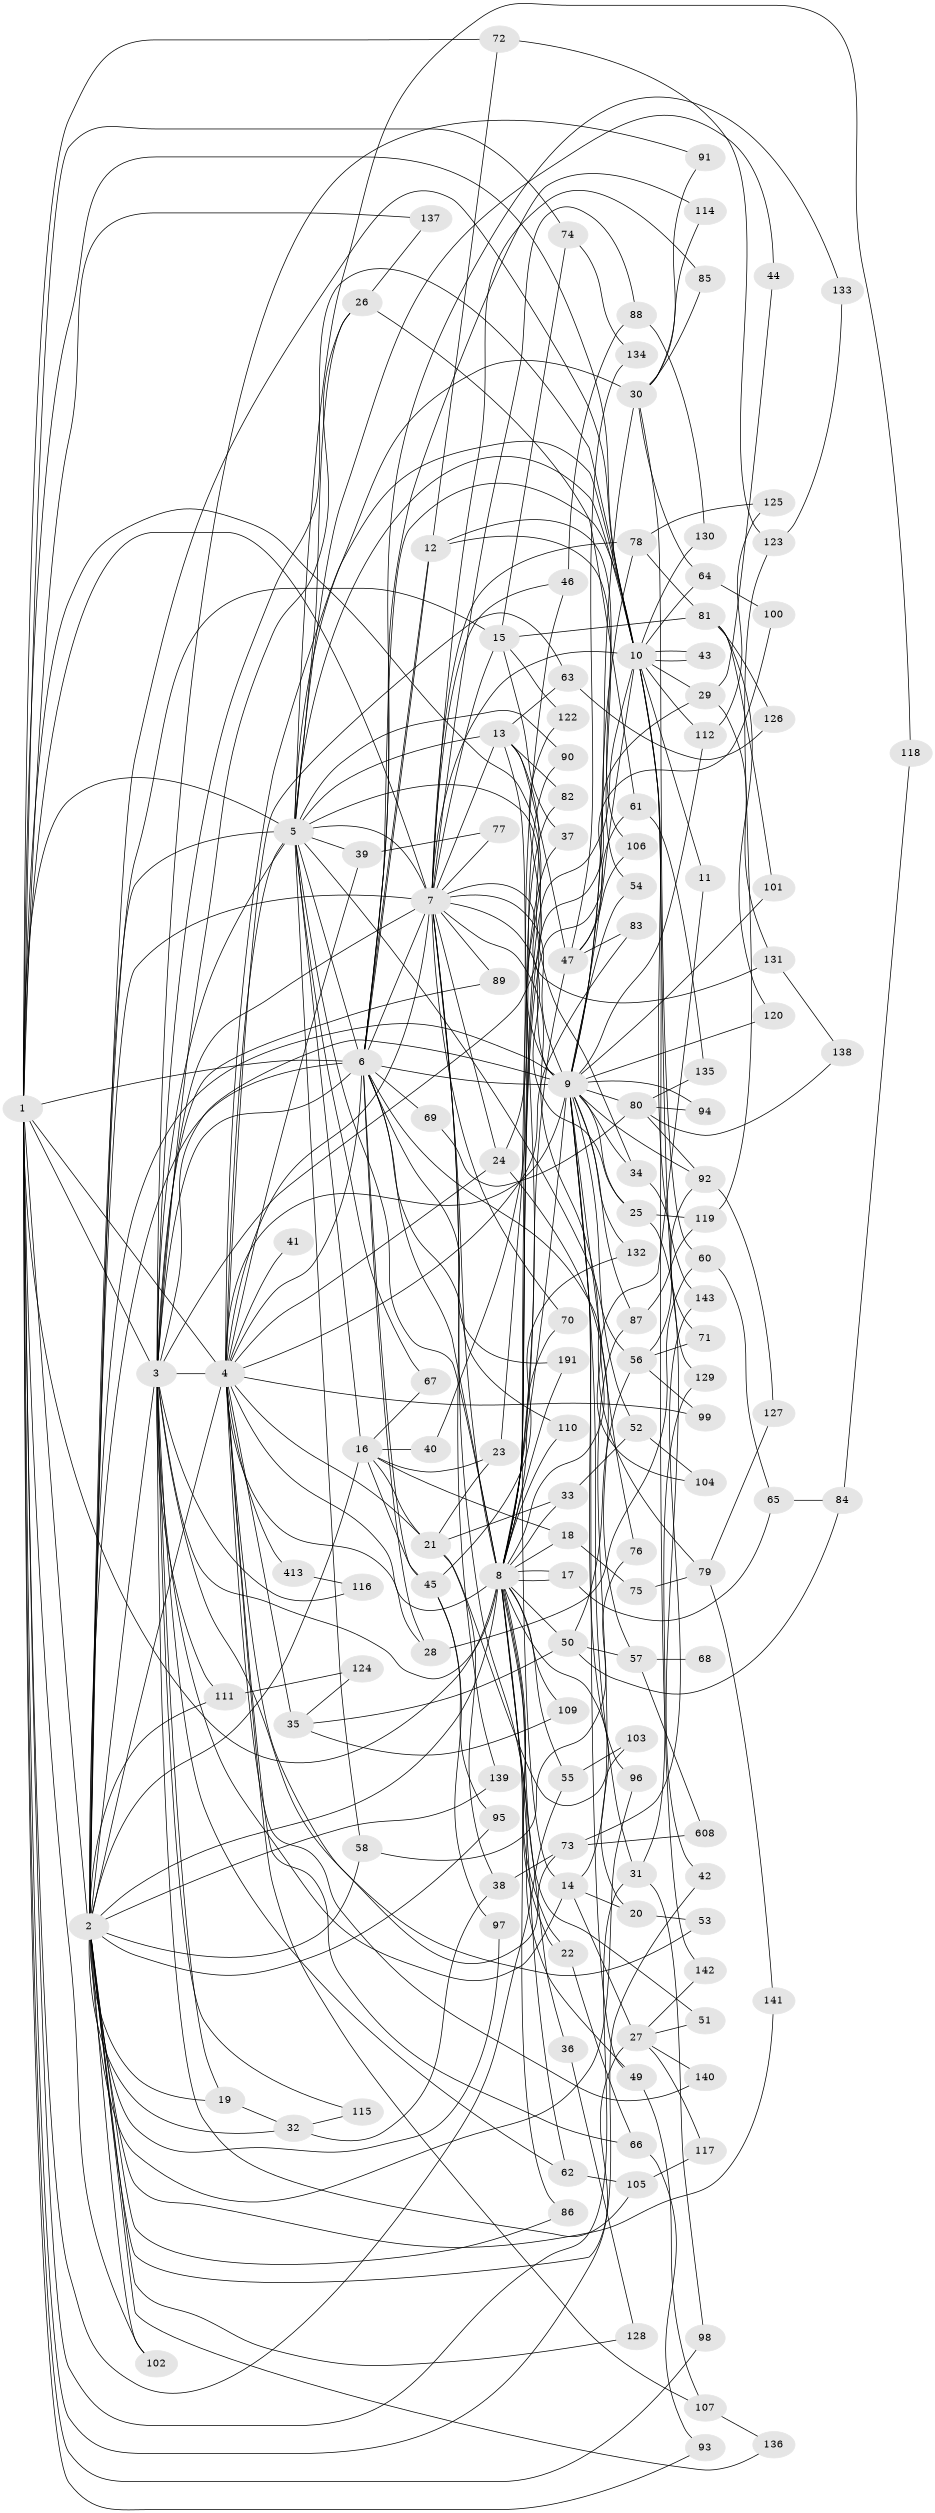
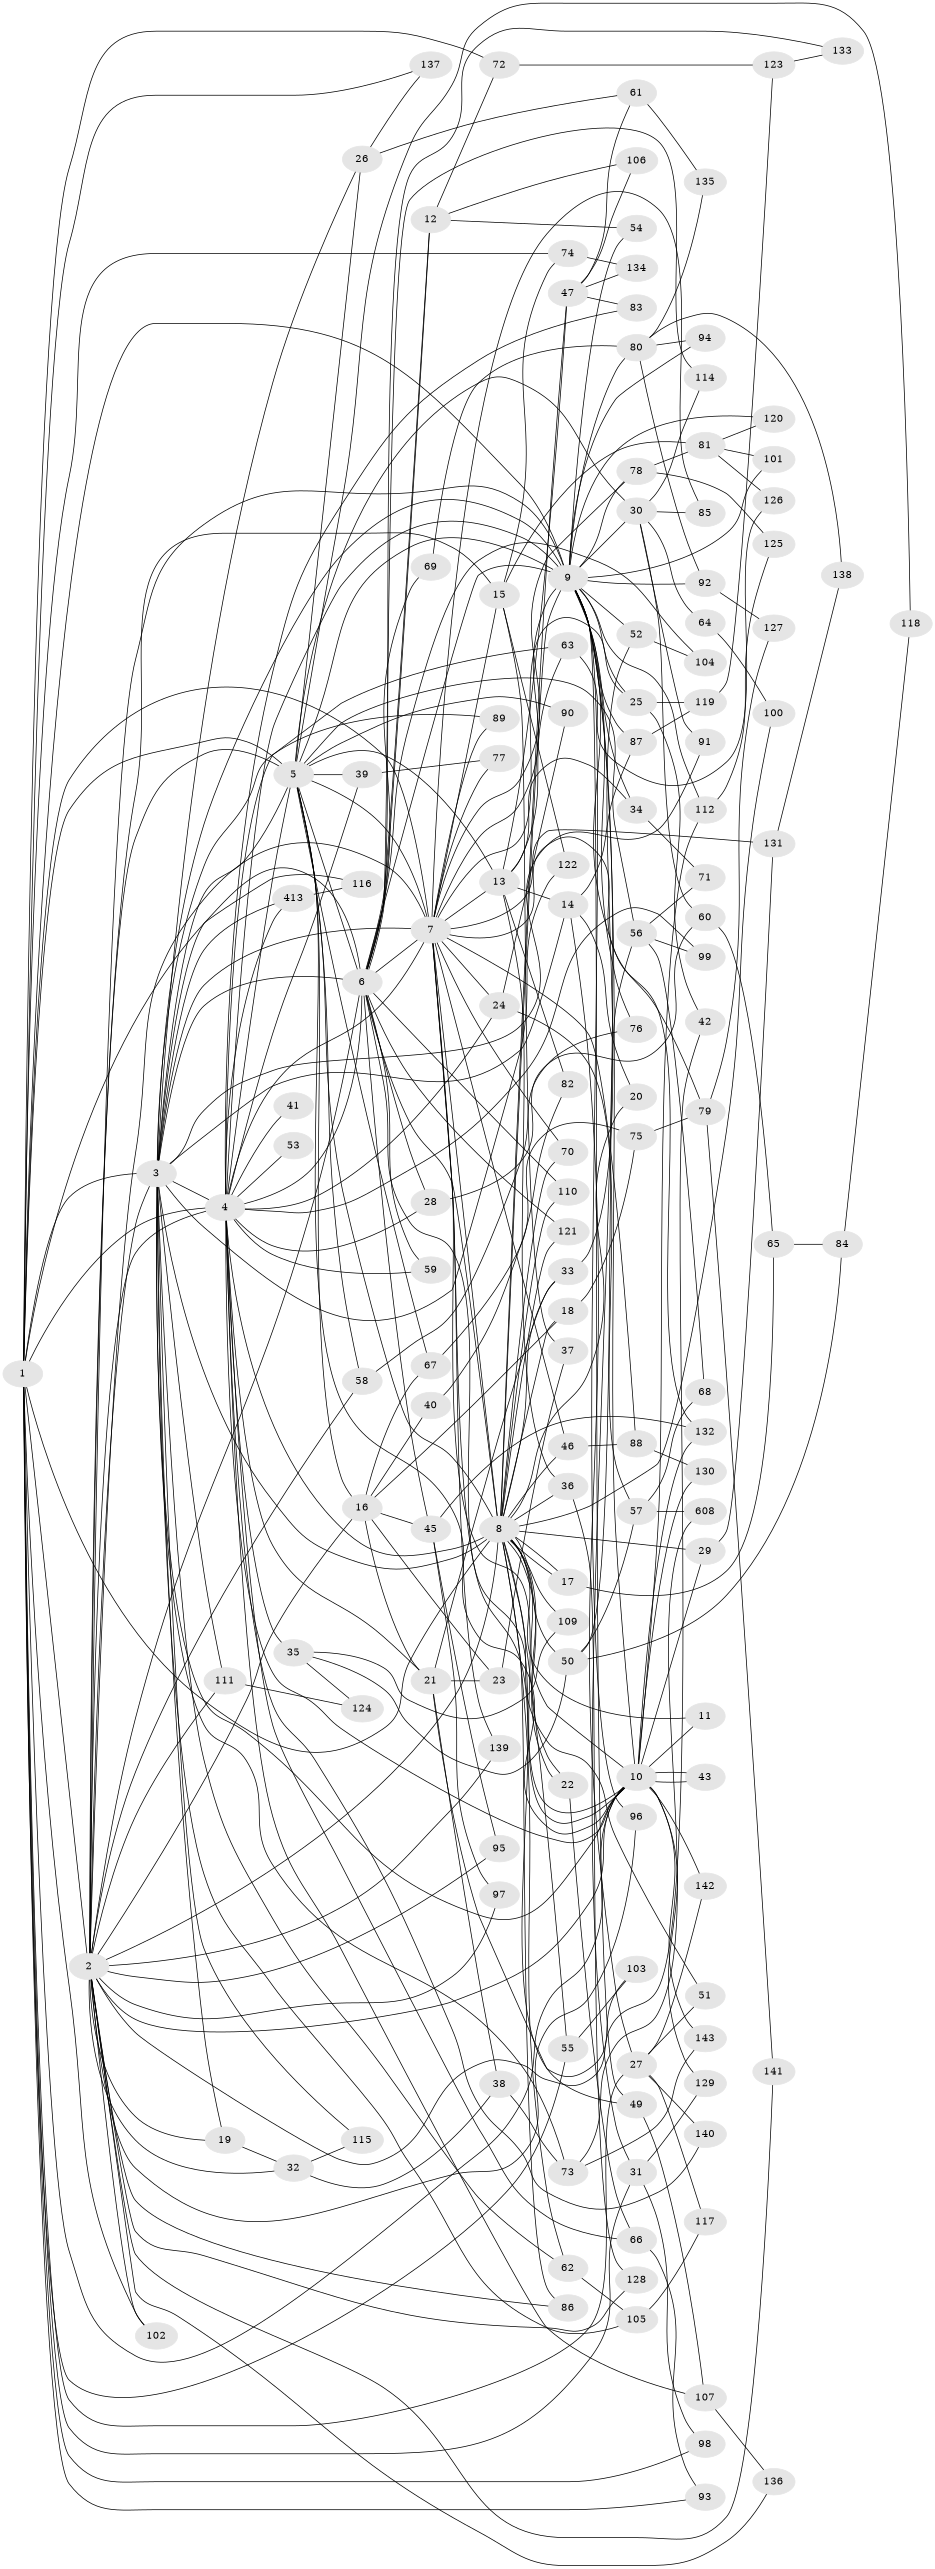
node "44": removed
edge "64" -- "10": now "132" -- "10"
edge "413" -- "3": added
edge "13" -- "36": added
node "59": added
edge "92" -- "56": now "68" -- "56"
edge "75" -- "67": added
node "191": label "191" -> "121"
edge "20" -- "53": removed
